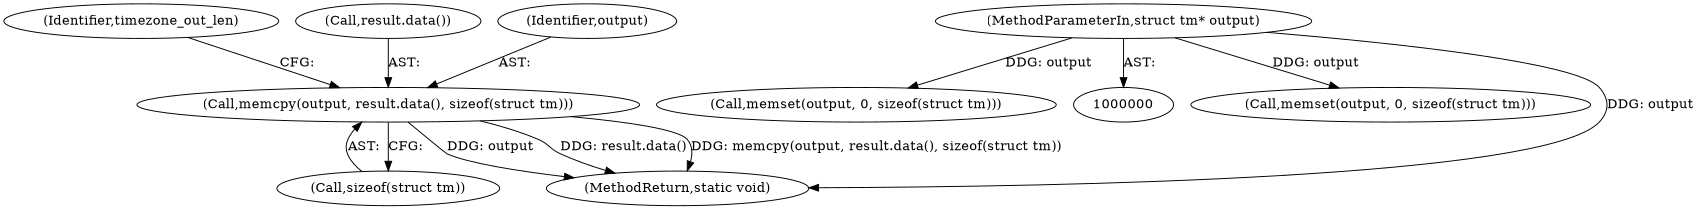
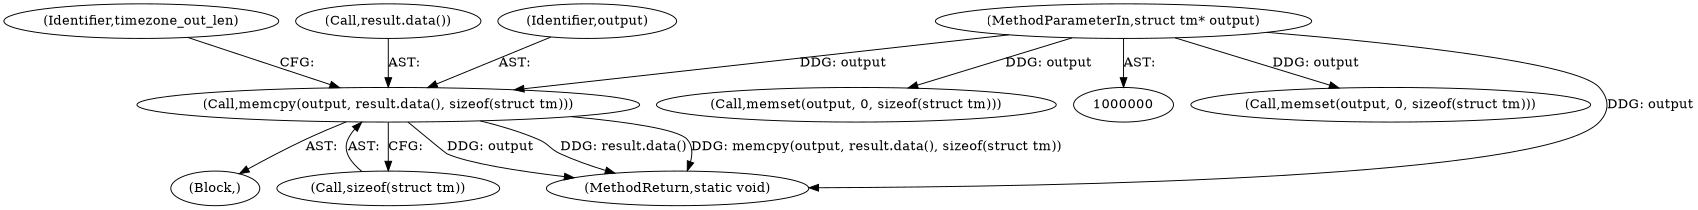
edge "(MethodParameterIn,struct tm* output)" -> "(Call,memcpy(output, result.data(), sizeof(struct tm)))": added, label "DDG: output"
node "(Block,)": added
